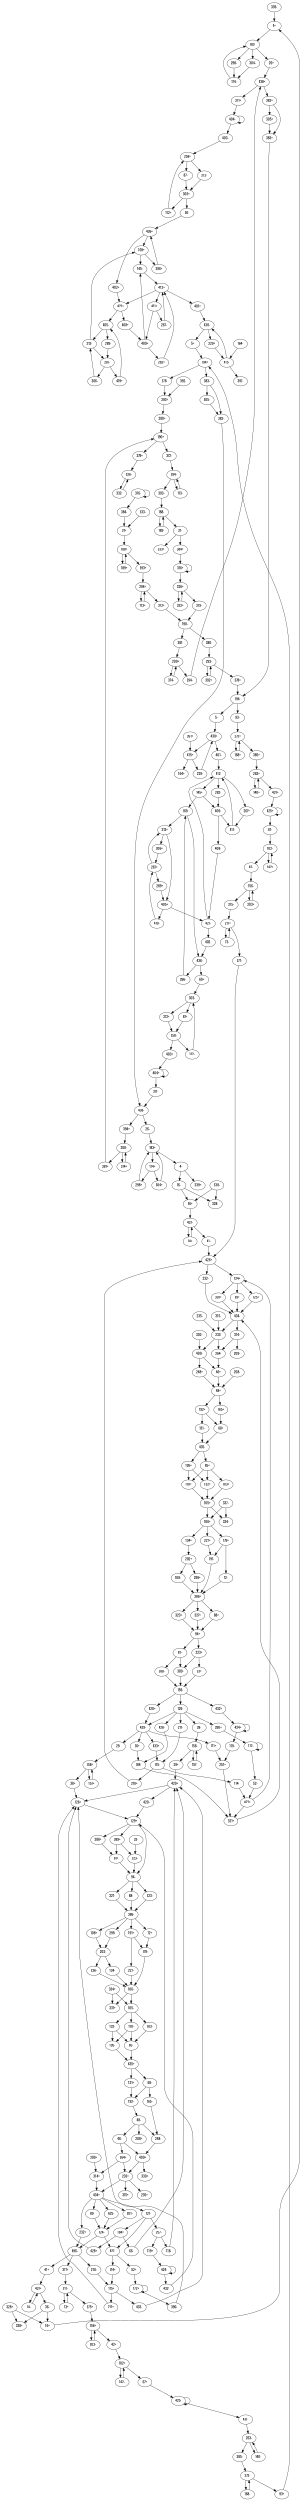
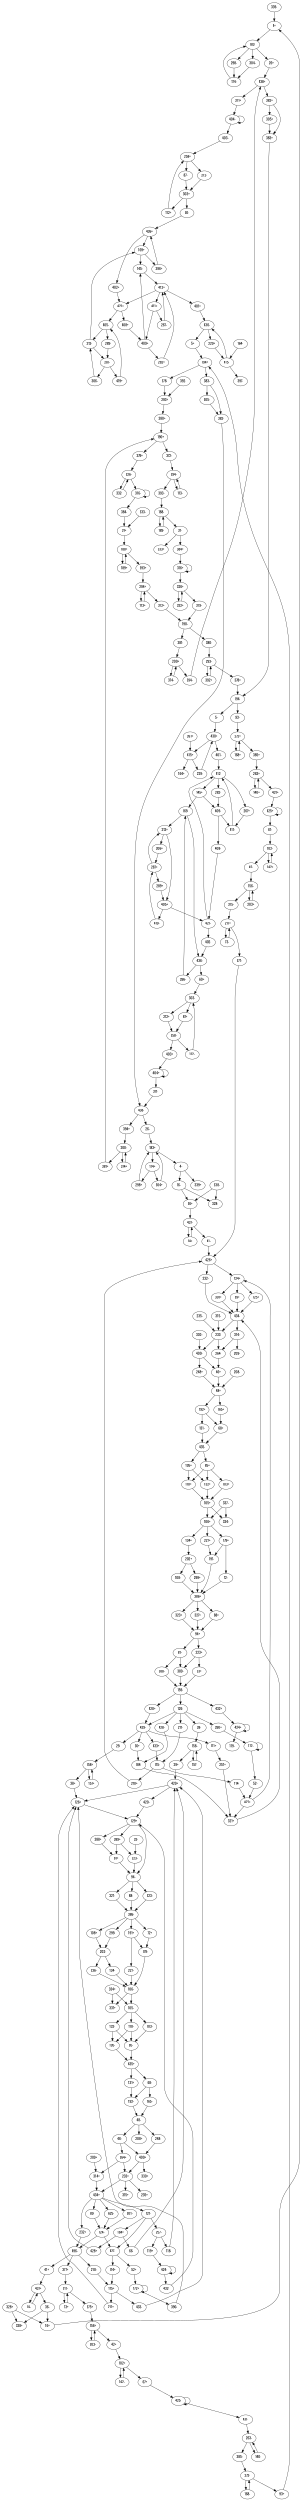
edge "326-" -> "316-": added
edge "119-" -> "257+": removed
edge "165-" -> "248-": now "165-" -> "48-"
